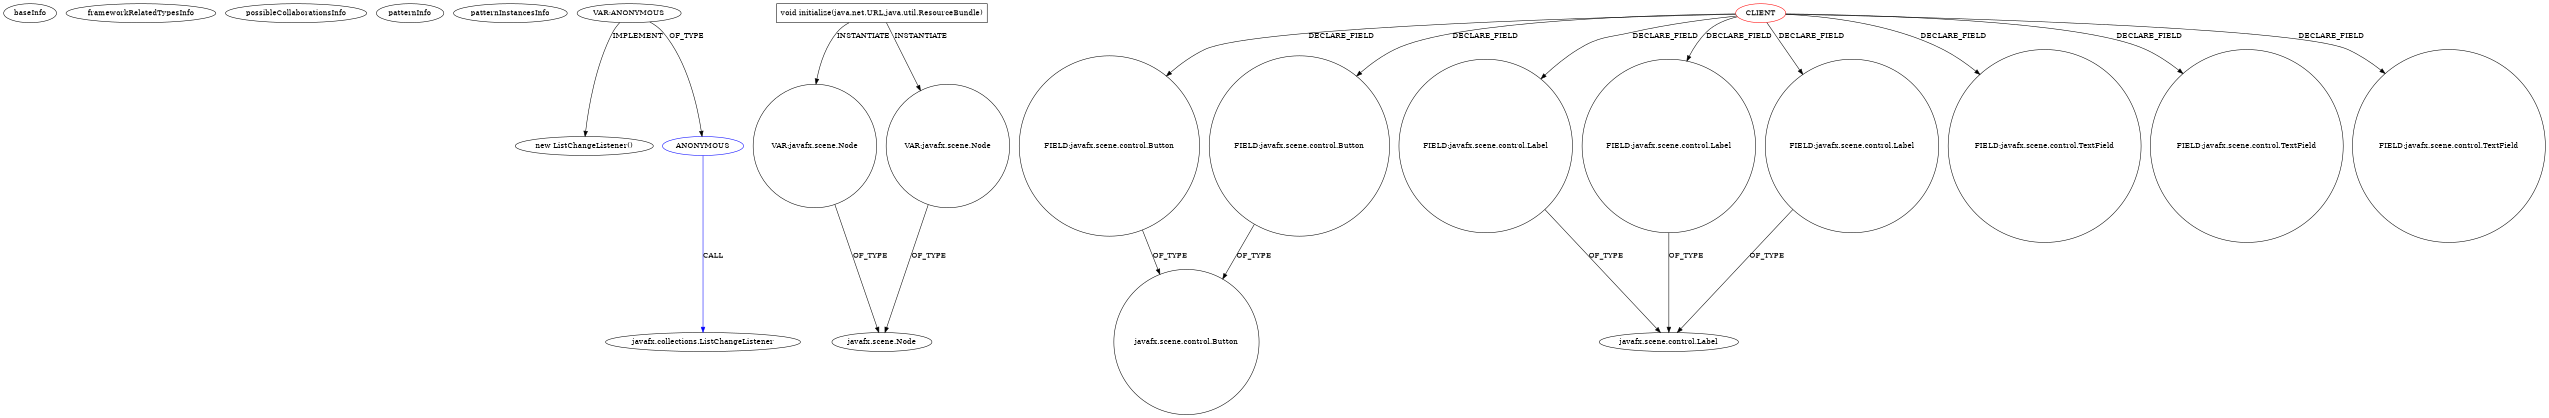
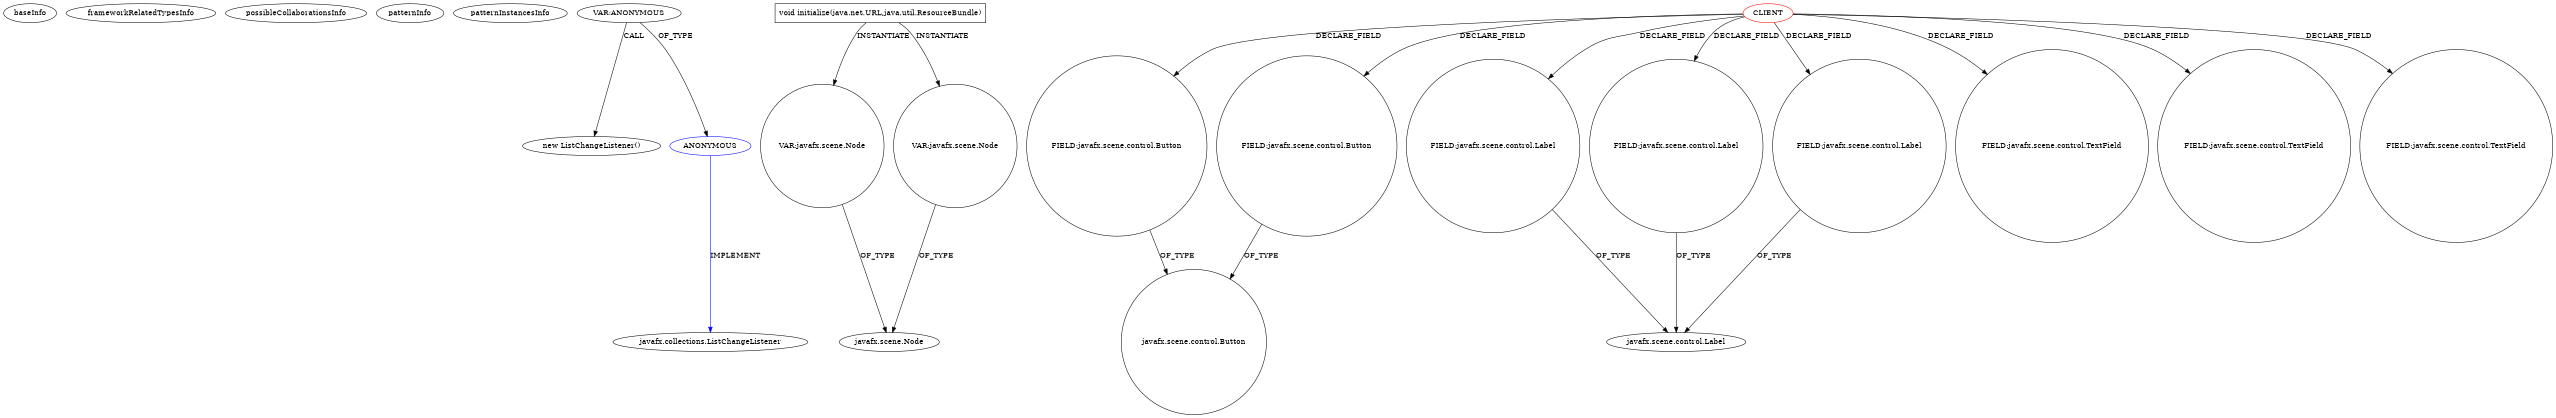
edge "VAR:ANONYMOUS" -> "new ListChangeListener()": label "IMPLEMENT" -> "CALL"
edge "ANONYMOUS" -> "javafx.collections.ListChangeListener": label "CALL" -> "IMPLEMENT"
